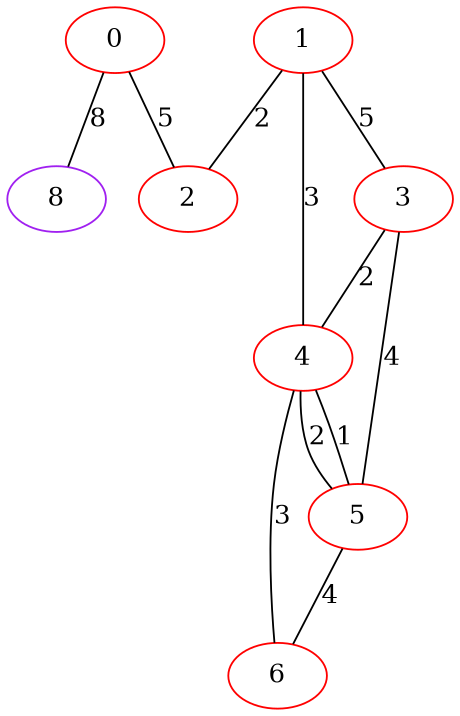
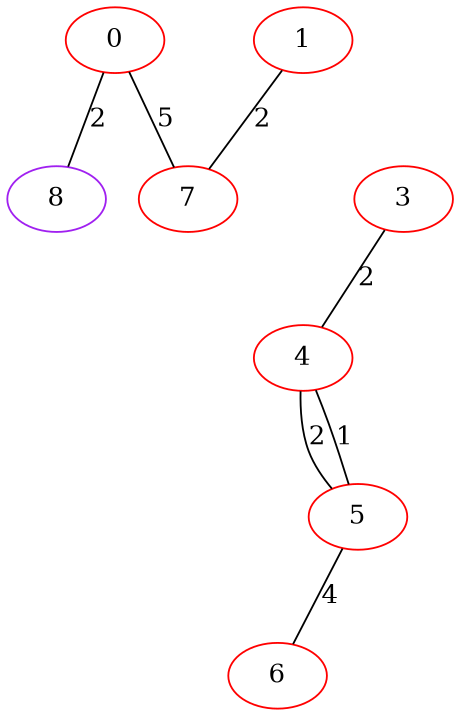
edge "0" -- "8": label "8" -> "2"
edge "1" -- "3": removed, label "5"
node "2": label "2" -> "7"
edge "1" -- "4": removed, label "3"
edge "3" -- "5": removed, label "4"
edge "4" -- "6": removed, label "3"
